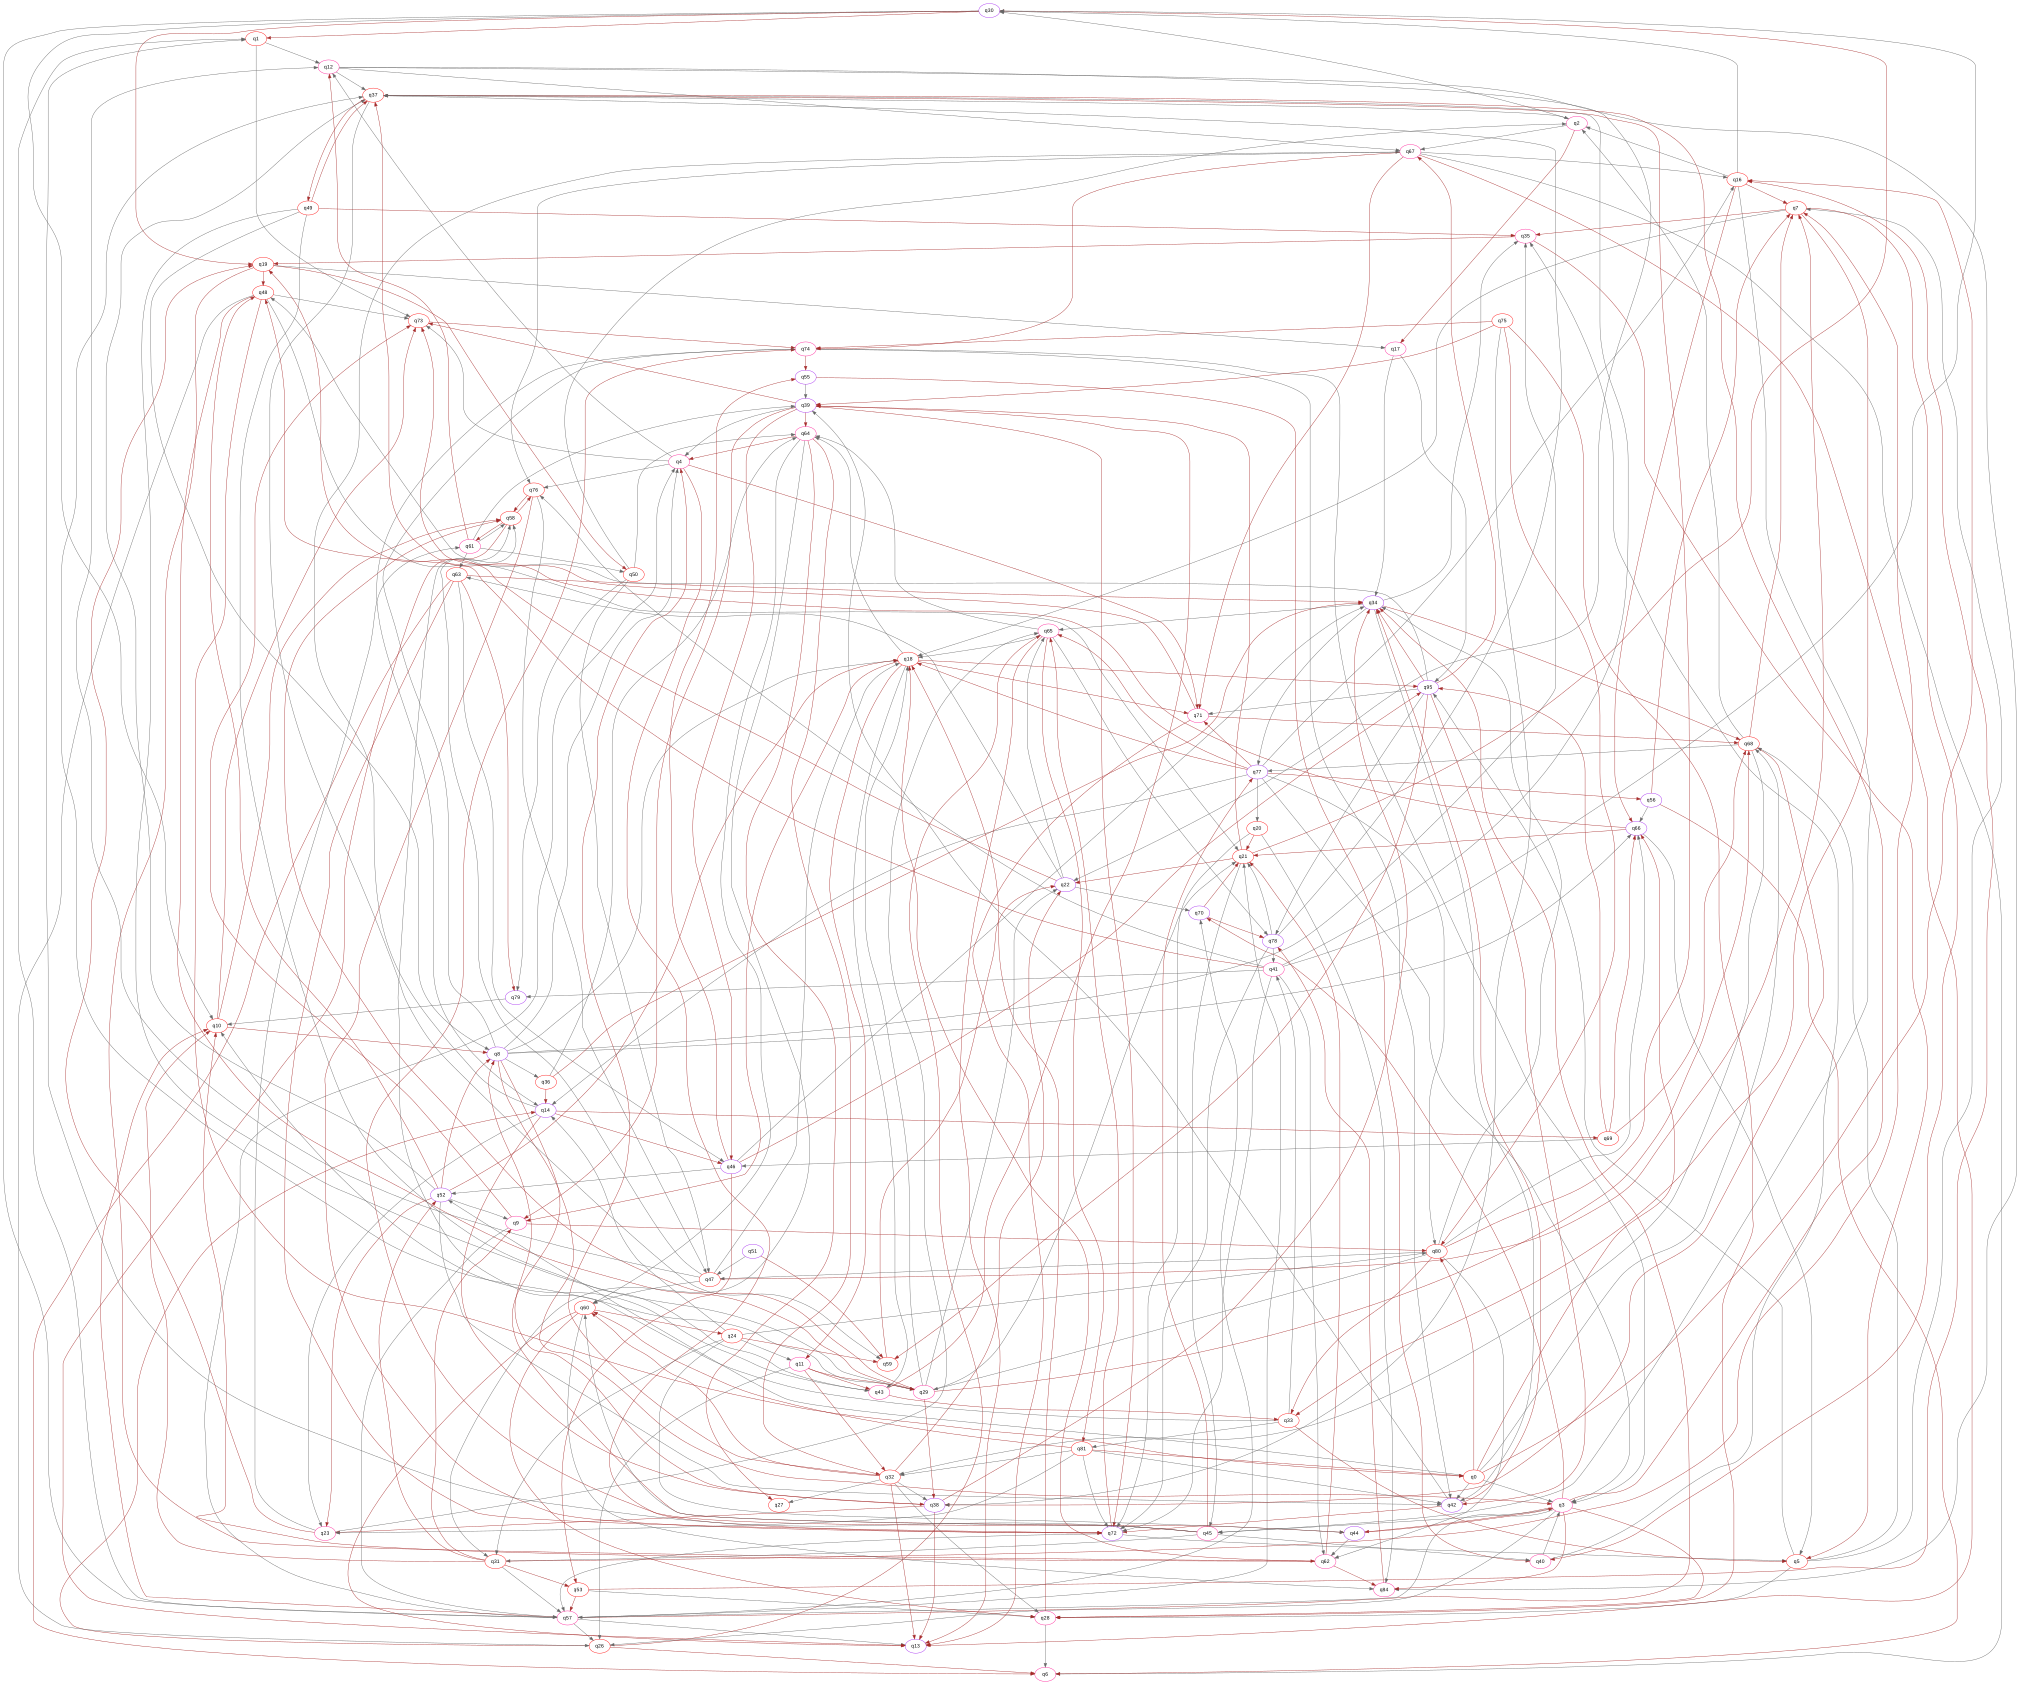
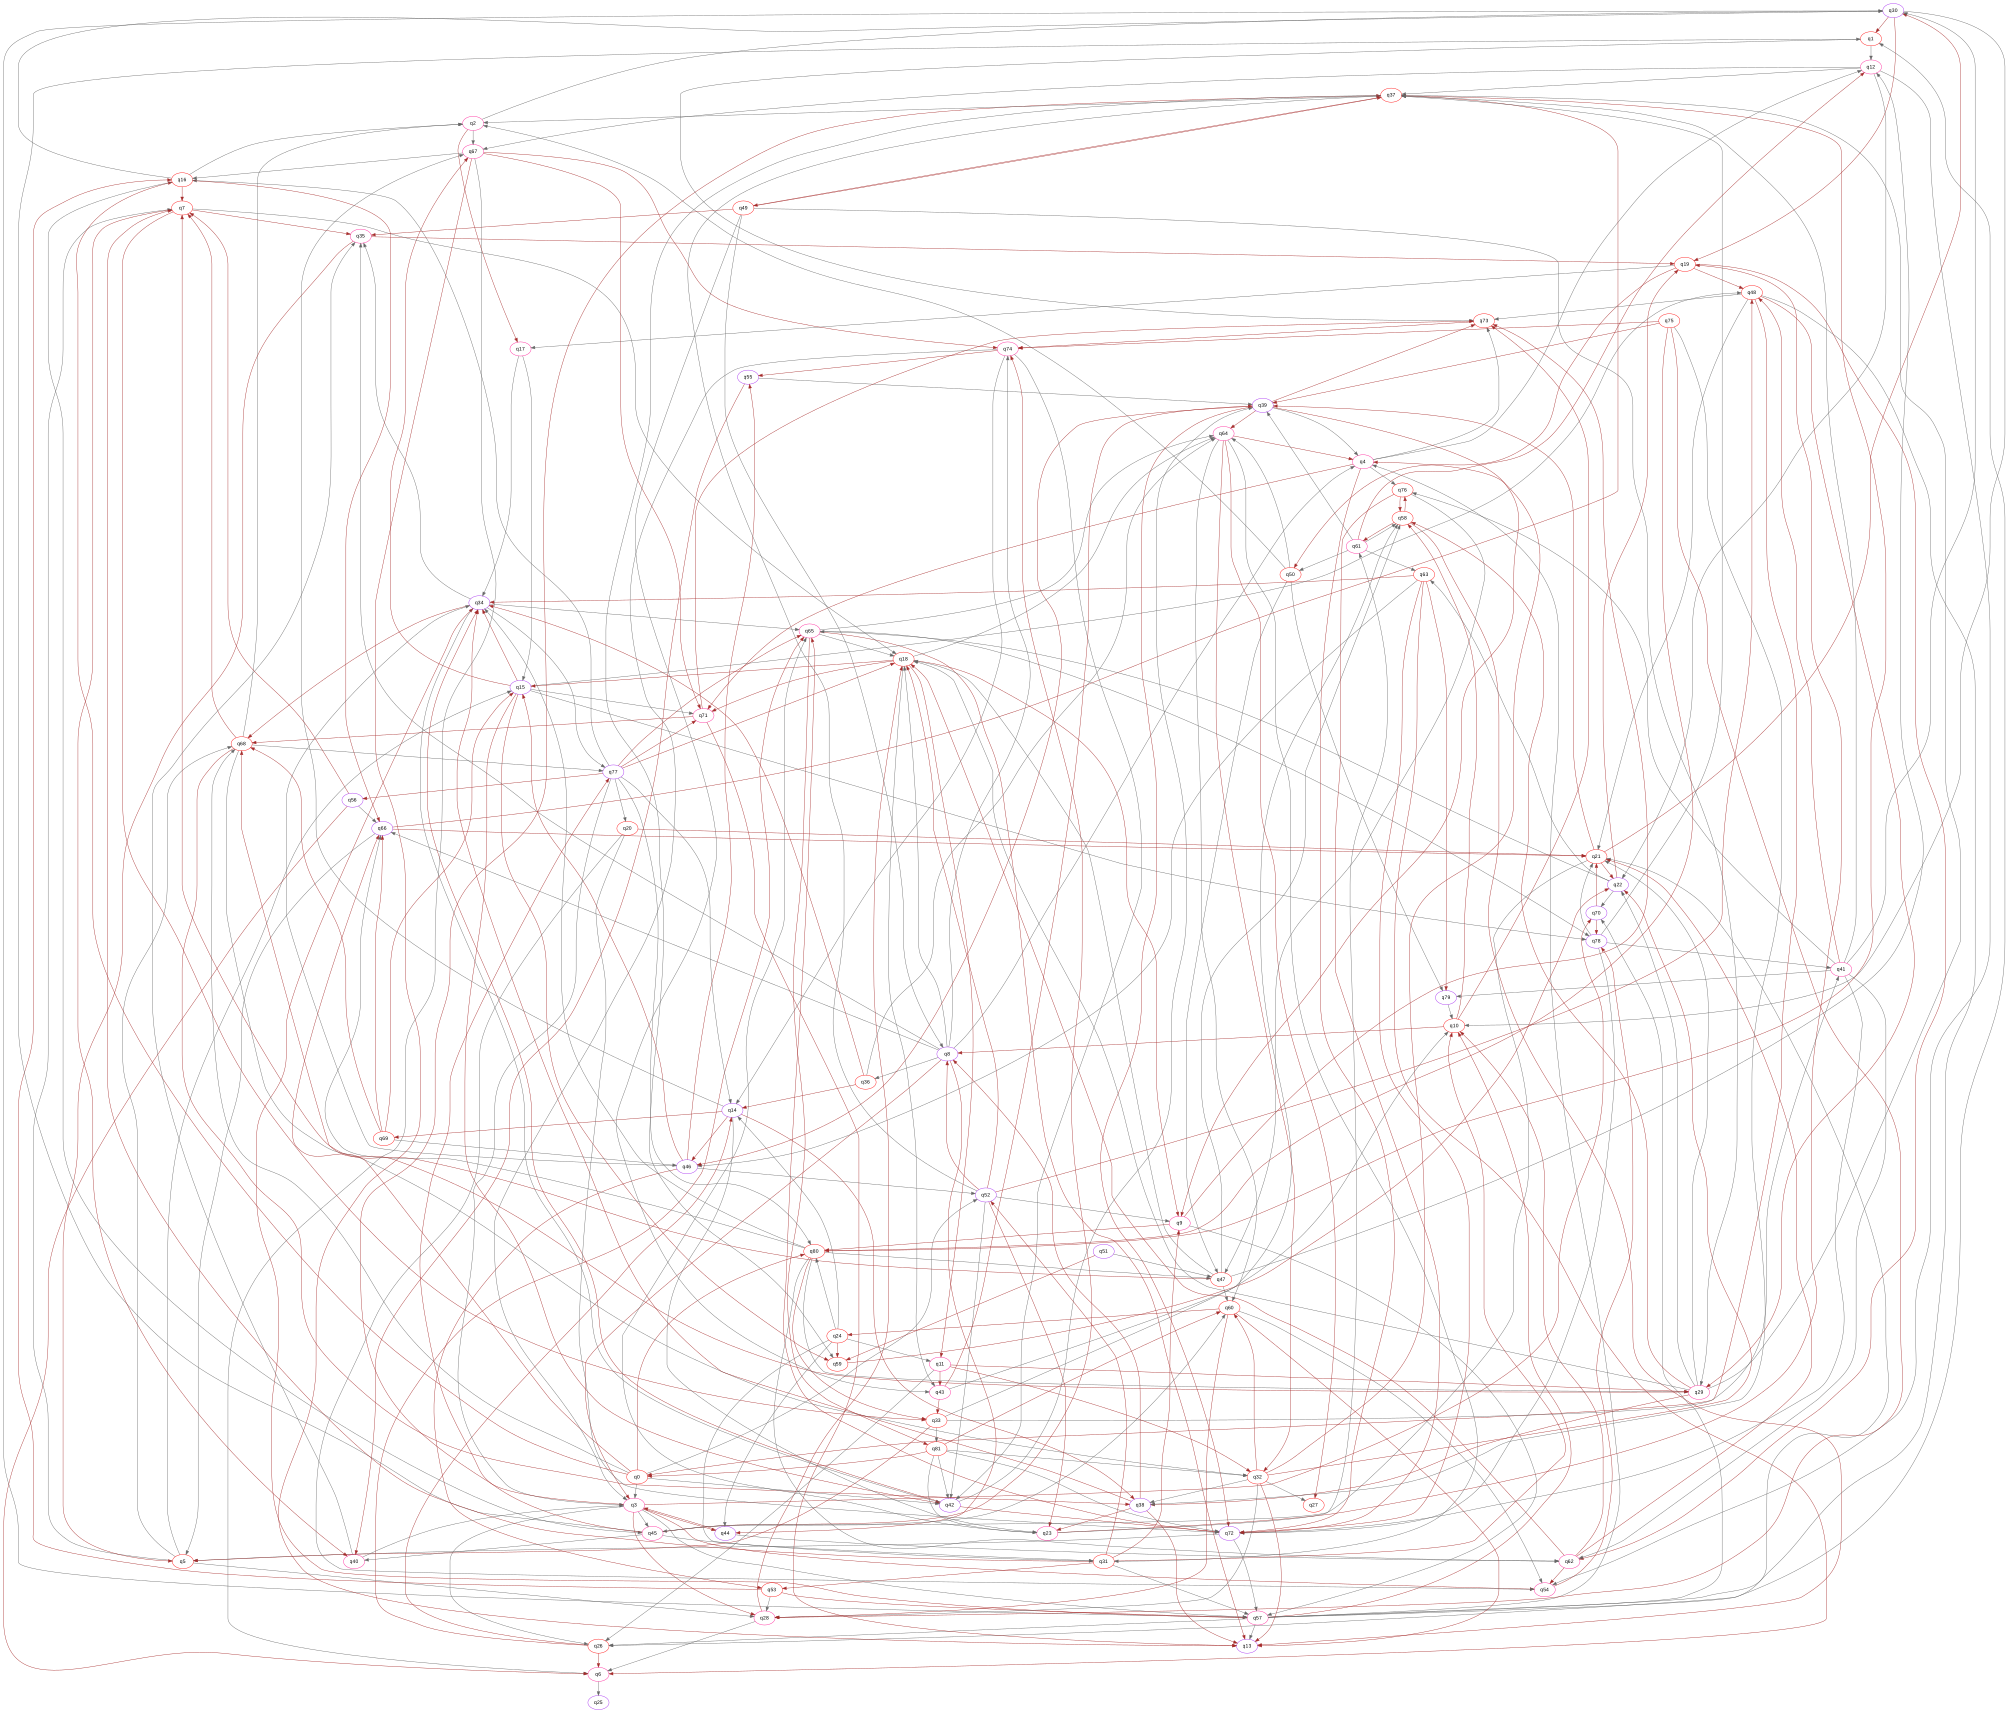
edge "q67" -> "q76": removed
node "q95": label "q95" -> "q15"
node "q84": label "q84" -> "q54"
node "q25": added
